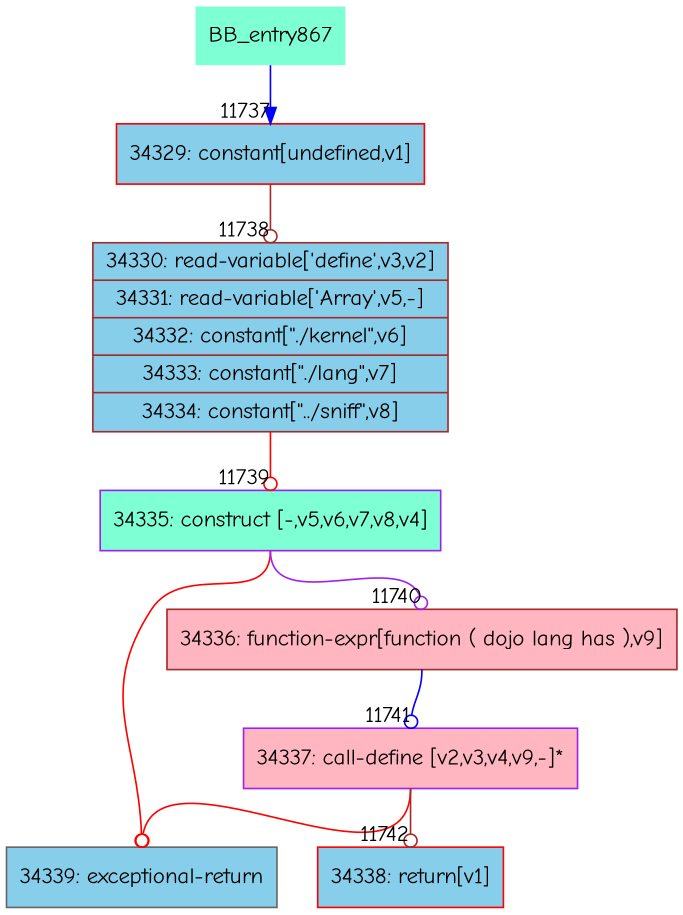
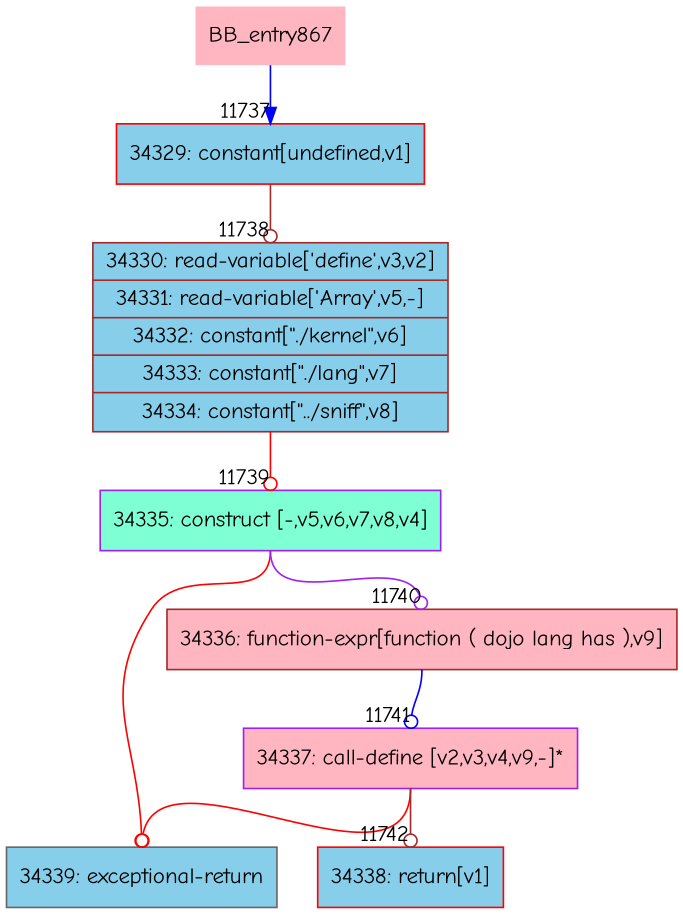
node "BB_entry867": fillcolor aquamarine -> lightpink
